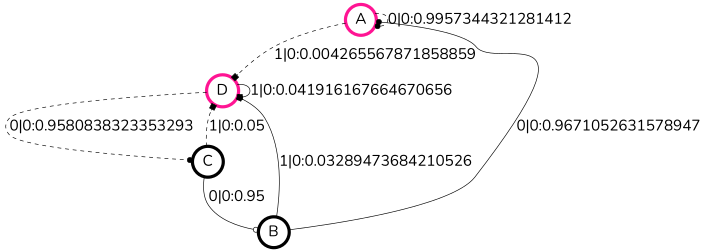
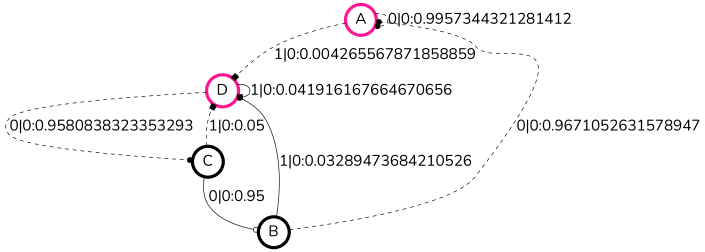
edge "B" -> "A": style solid -> dashed
edge "B" -> "D": arrowhead box -> dot
